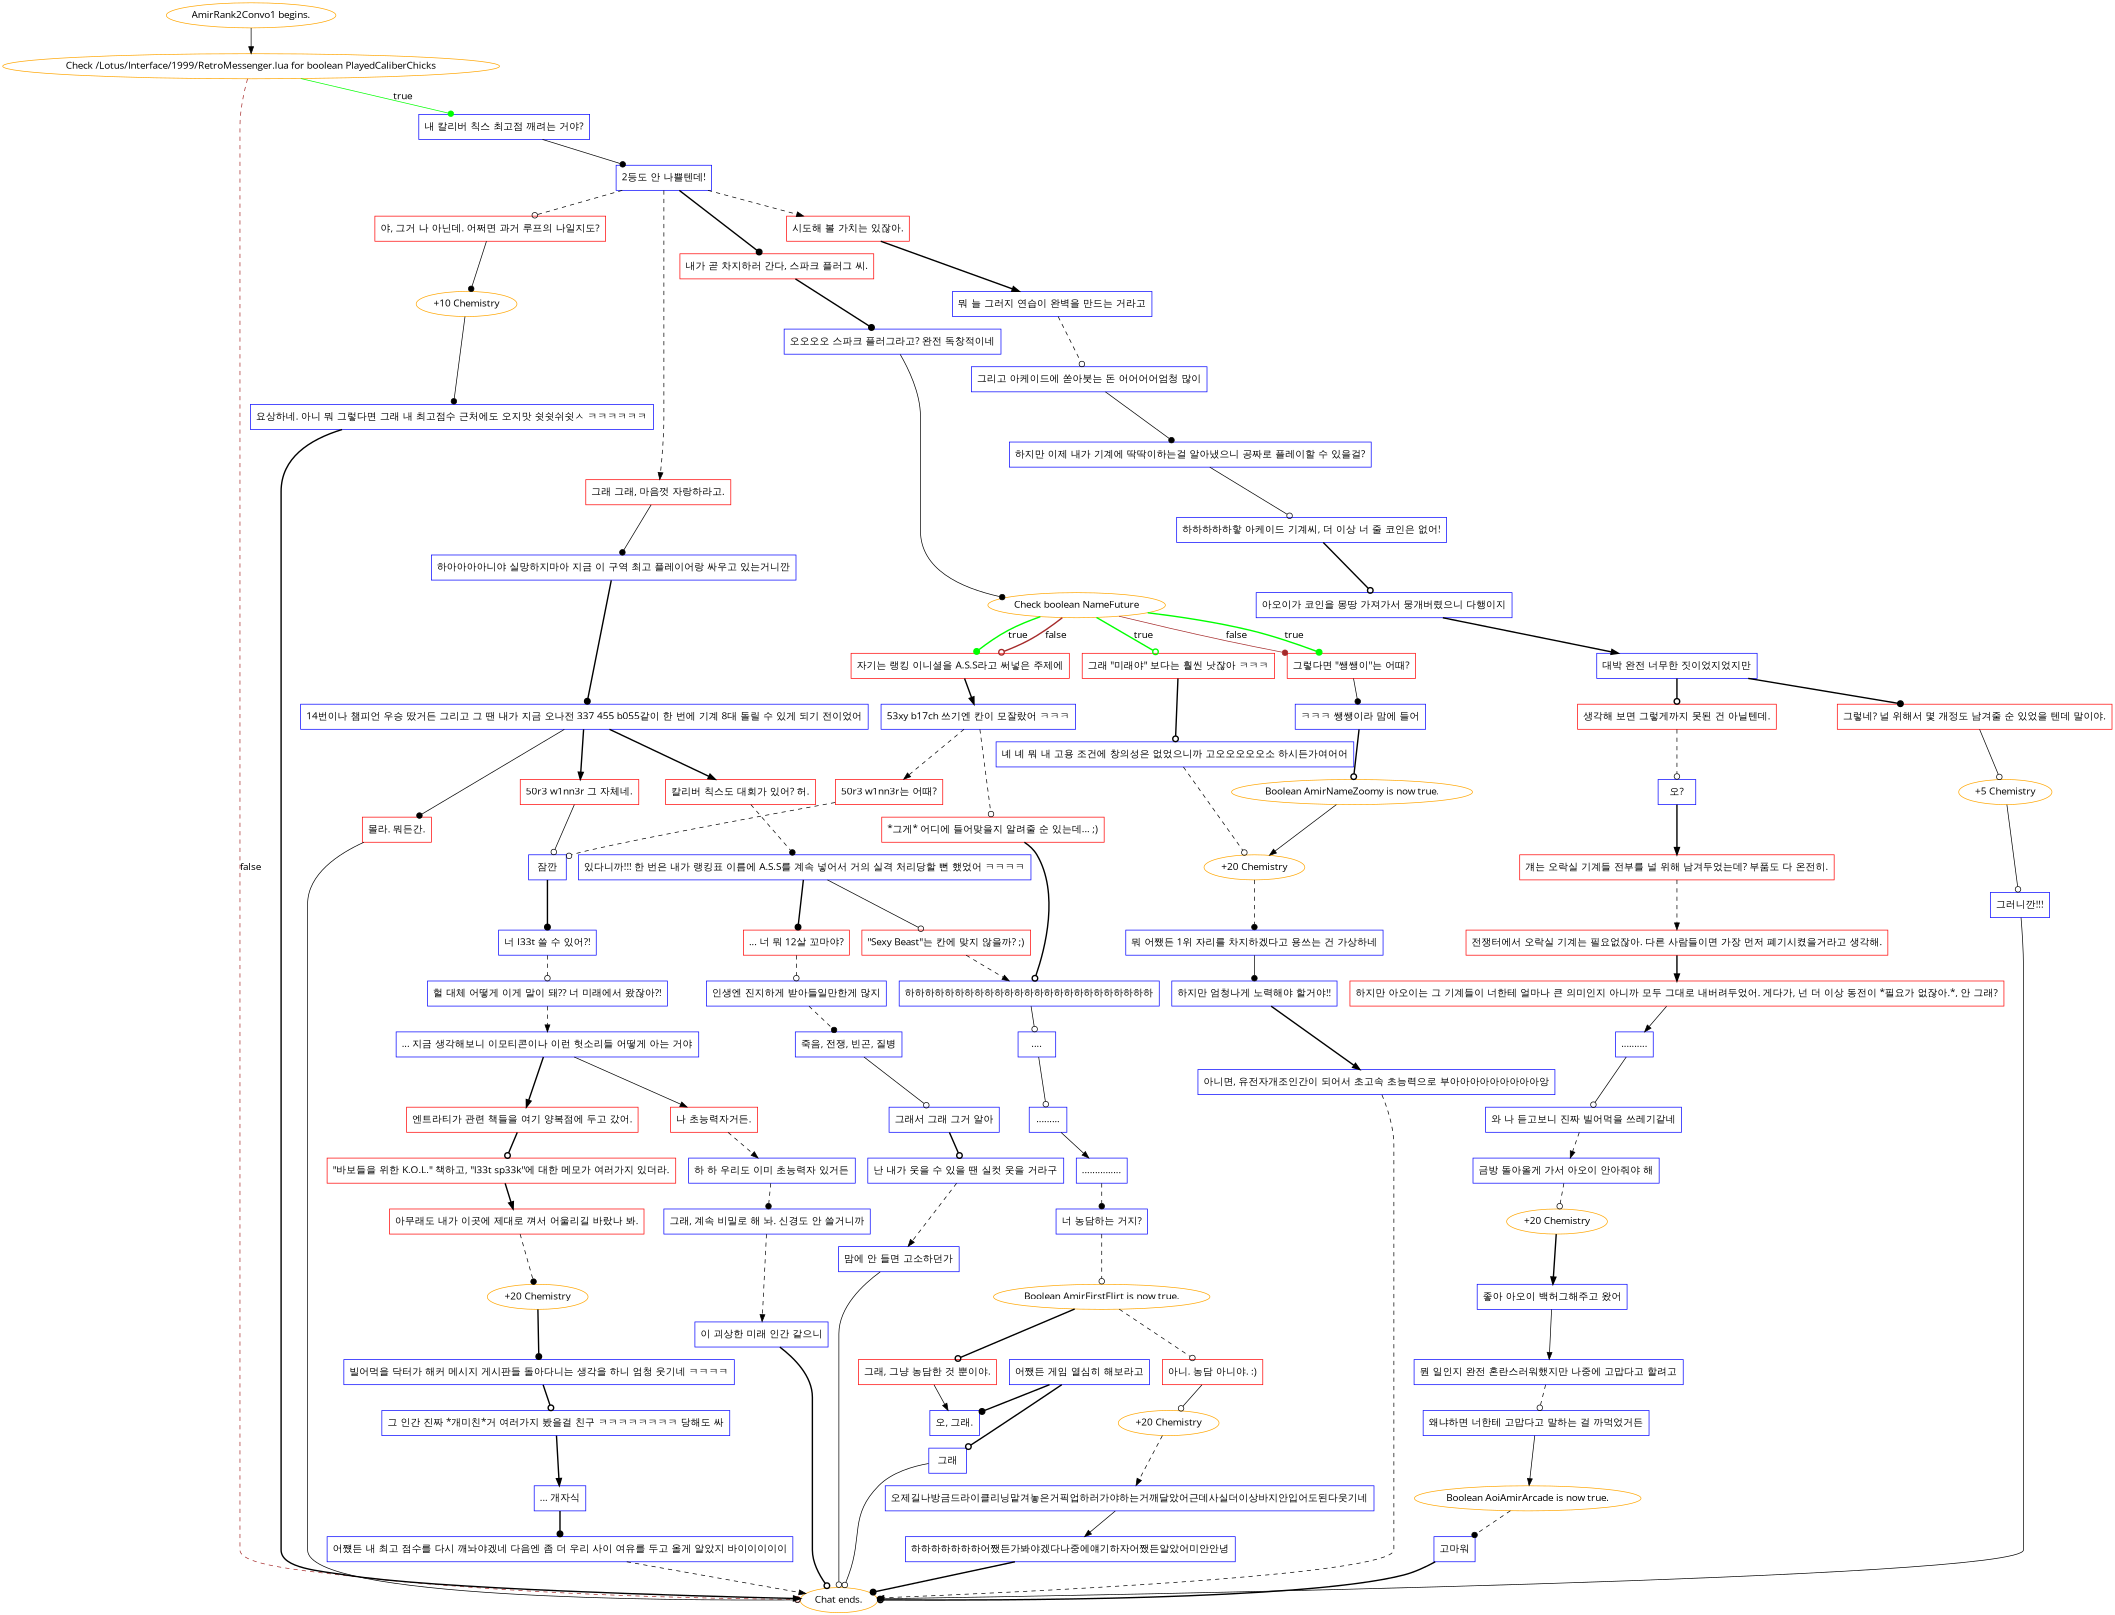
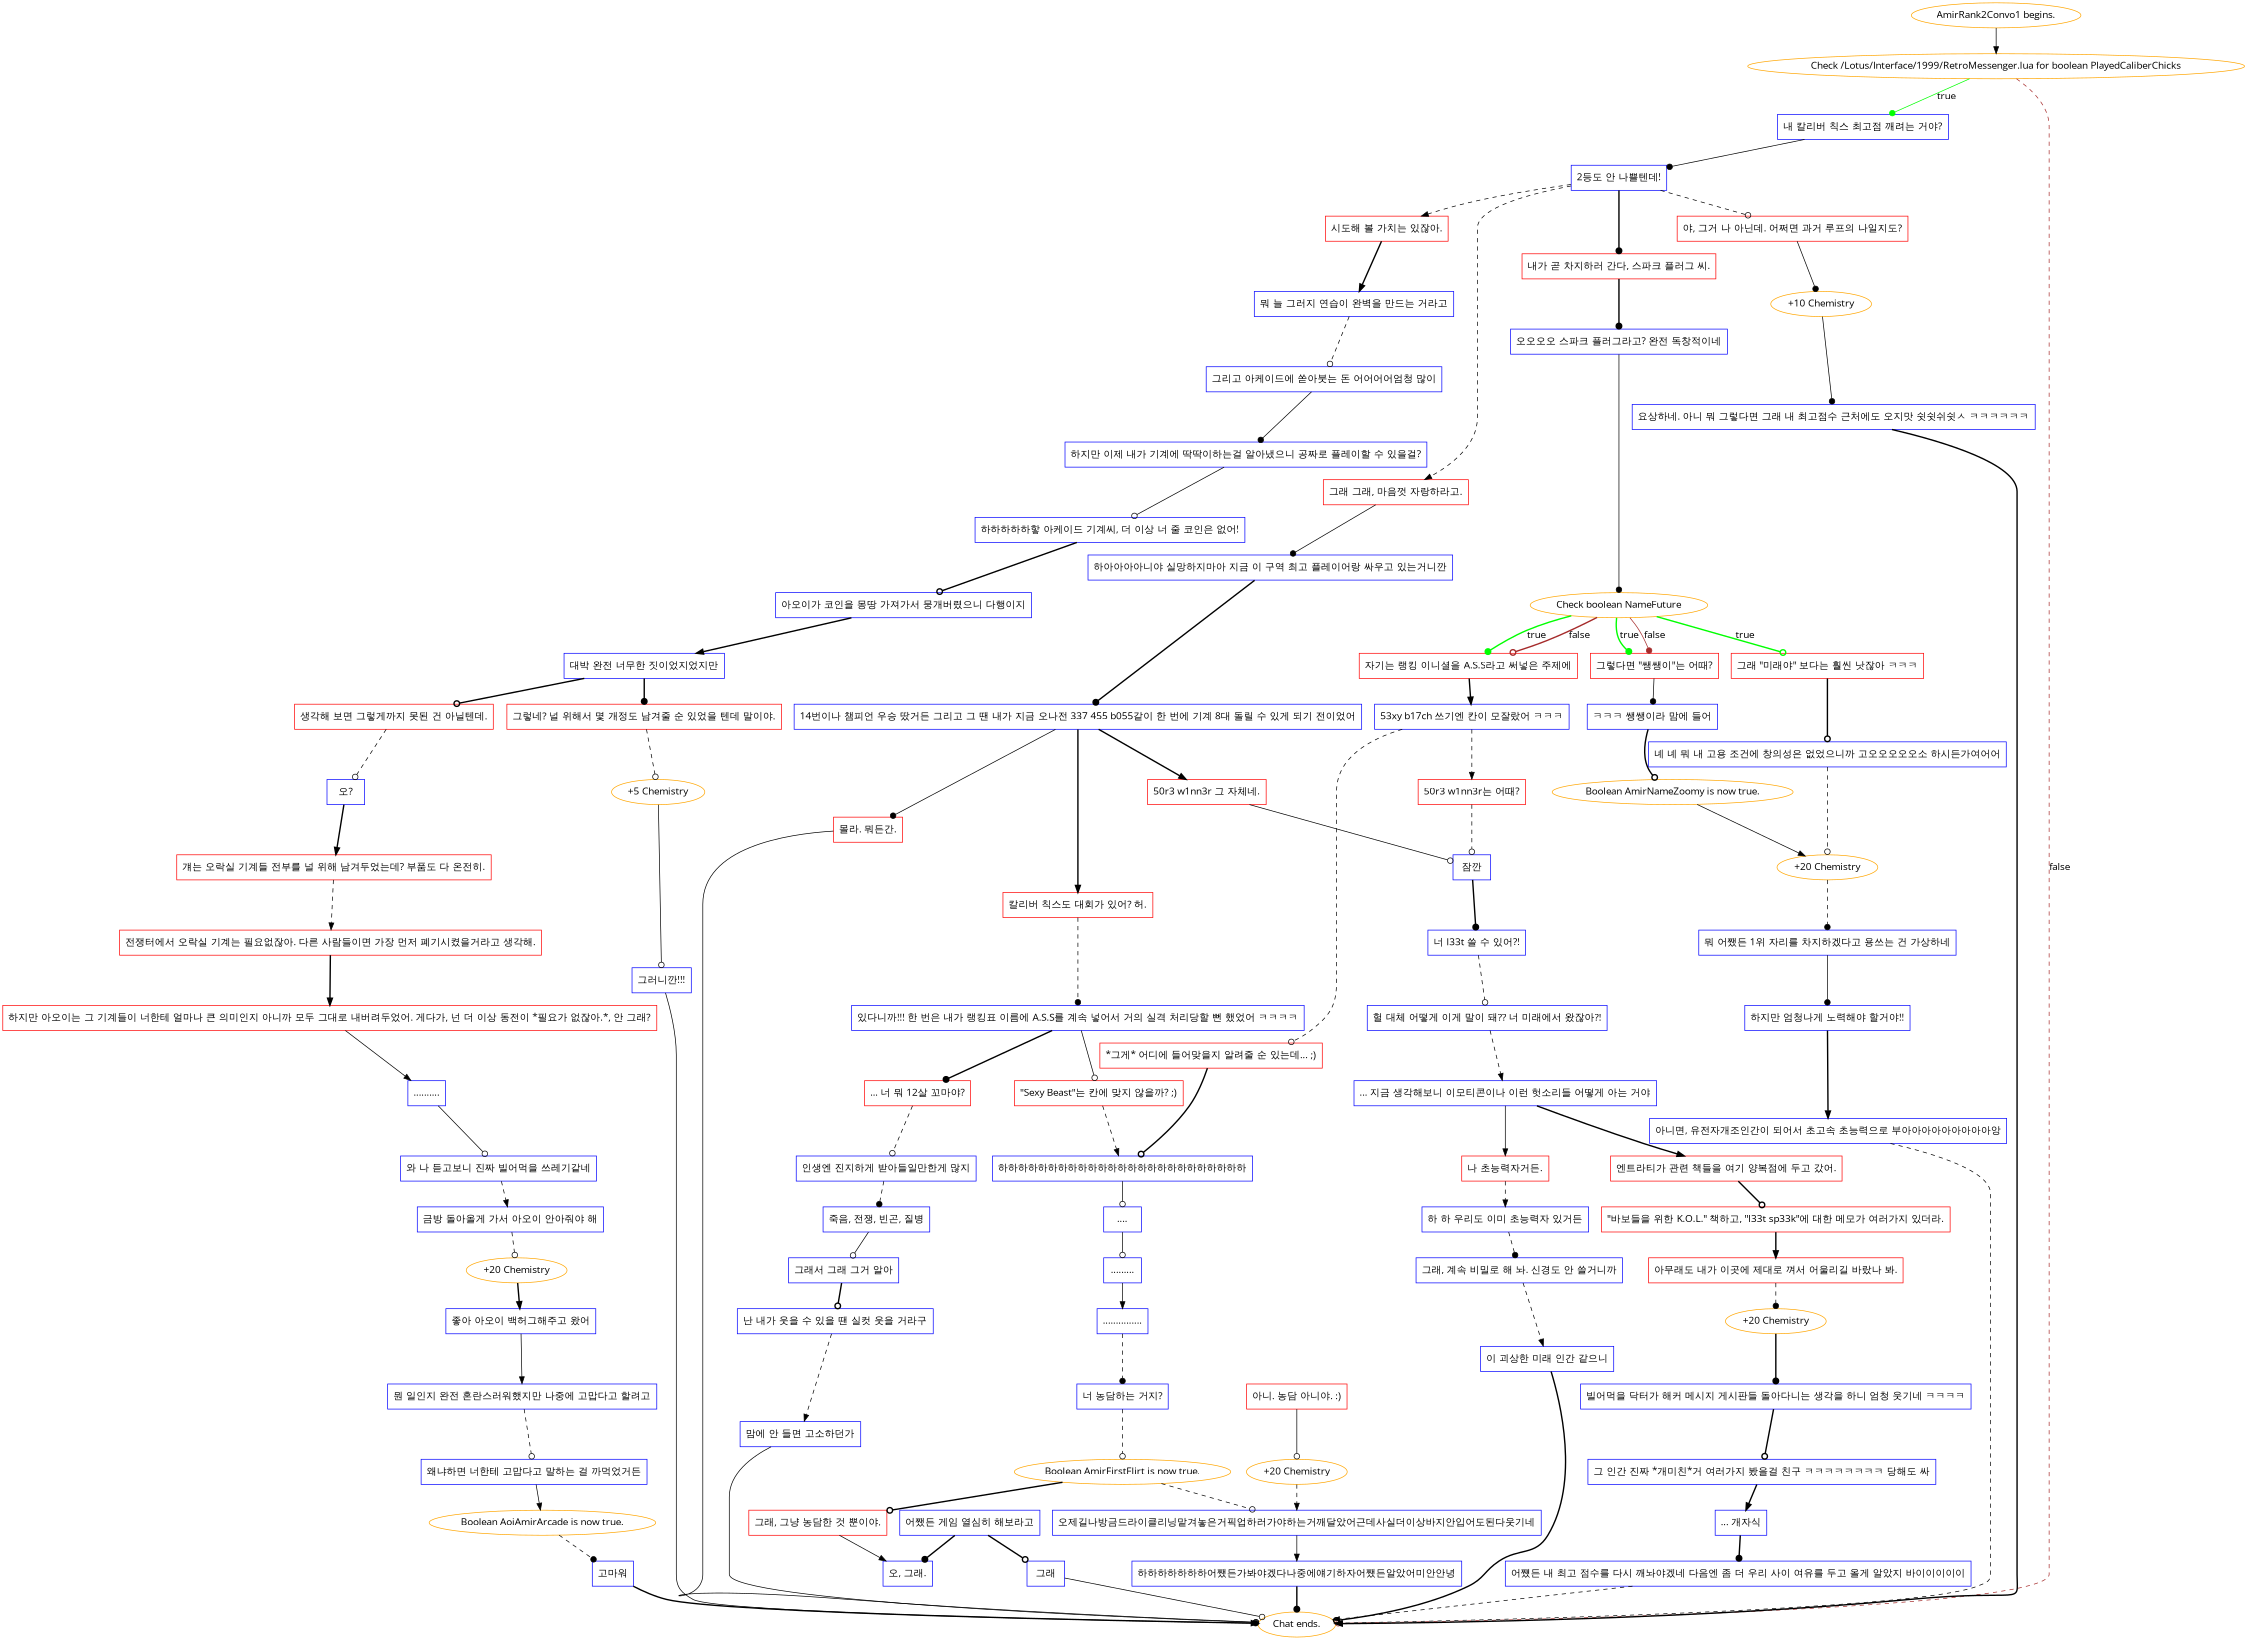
edge "그렇네? 널 위해서 몇 개정도 남겨줄 순 있었을 텐데 말이야." -> "+5 Chemistry": style solid -> dashed
edge "Boolean AmirFirstFlirt is now true." -> "아니. 농담 아니야. :)": now "Boolean AmirFirstFlirt is now true." -> "오제길나방금드라이클리닝맡겨놓은거픽업하러가야하는거깨달았어근데사실더이상바지안입어도된다웃기네"
edge "고마워" -> "Chat ends.": arrowhead odot -> normal
